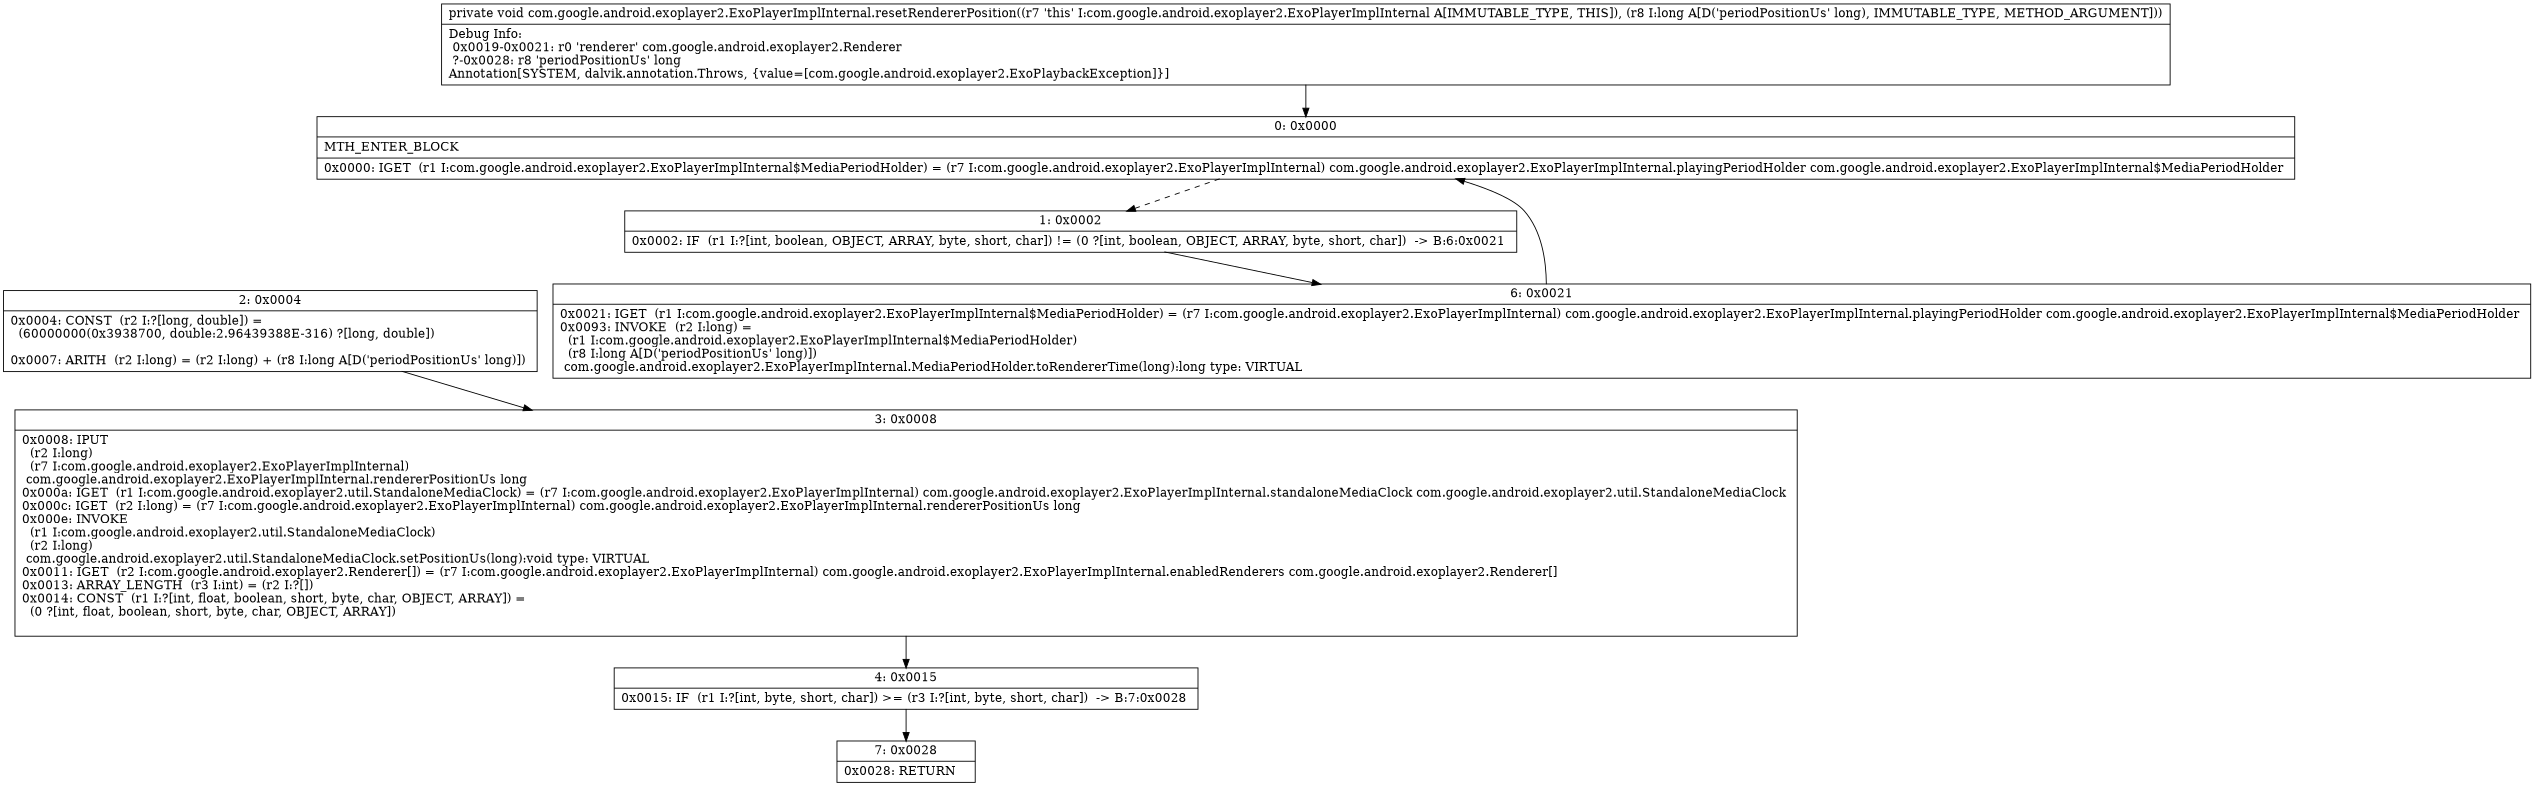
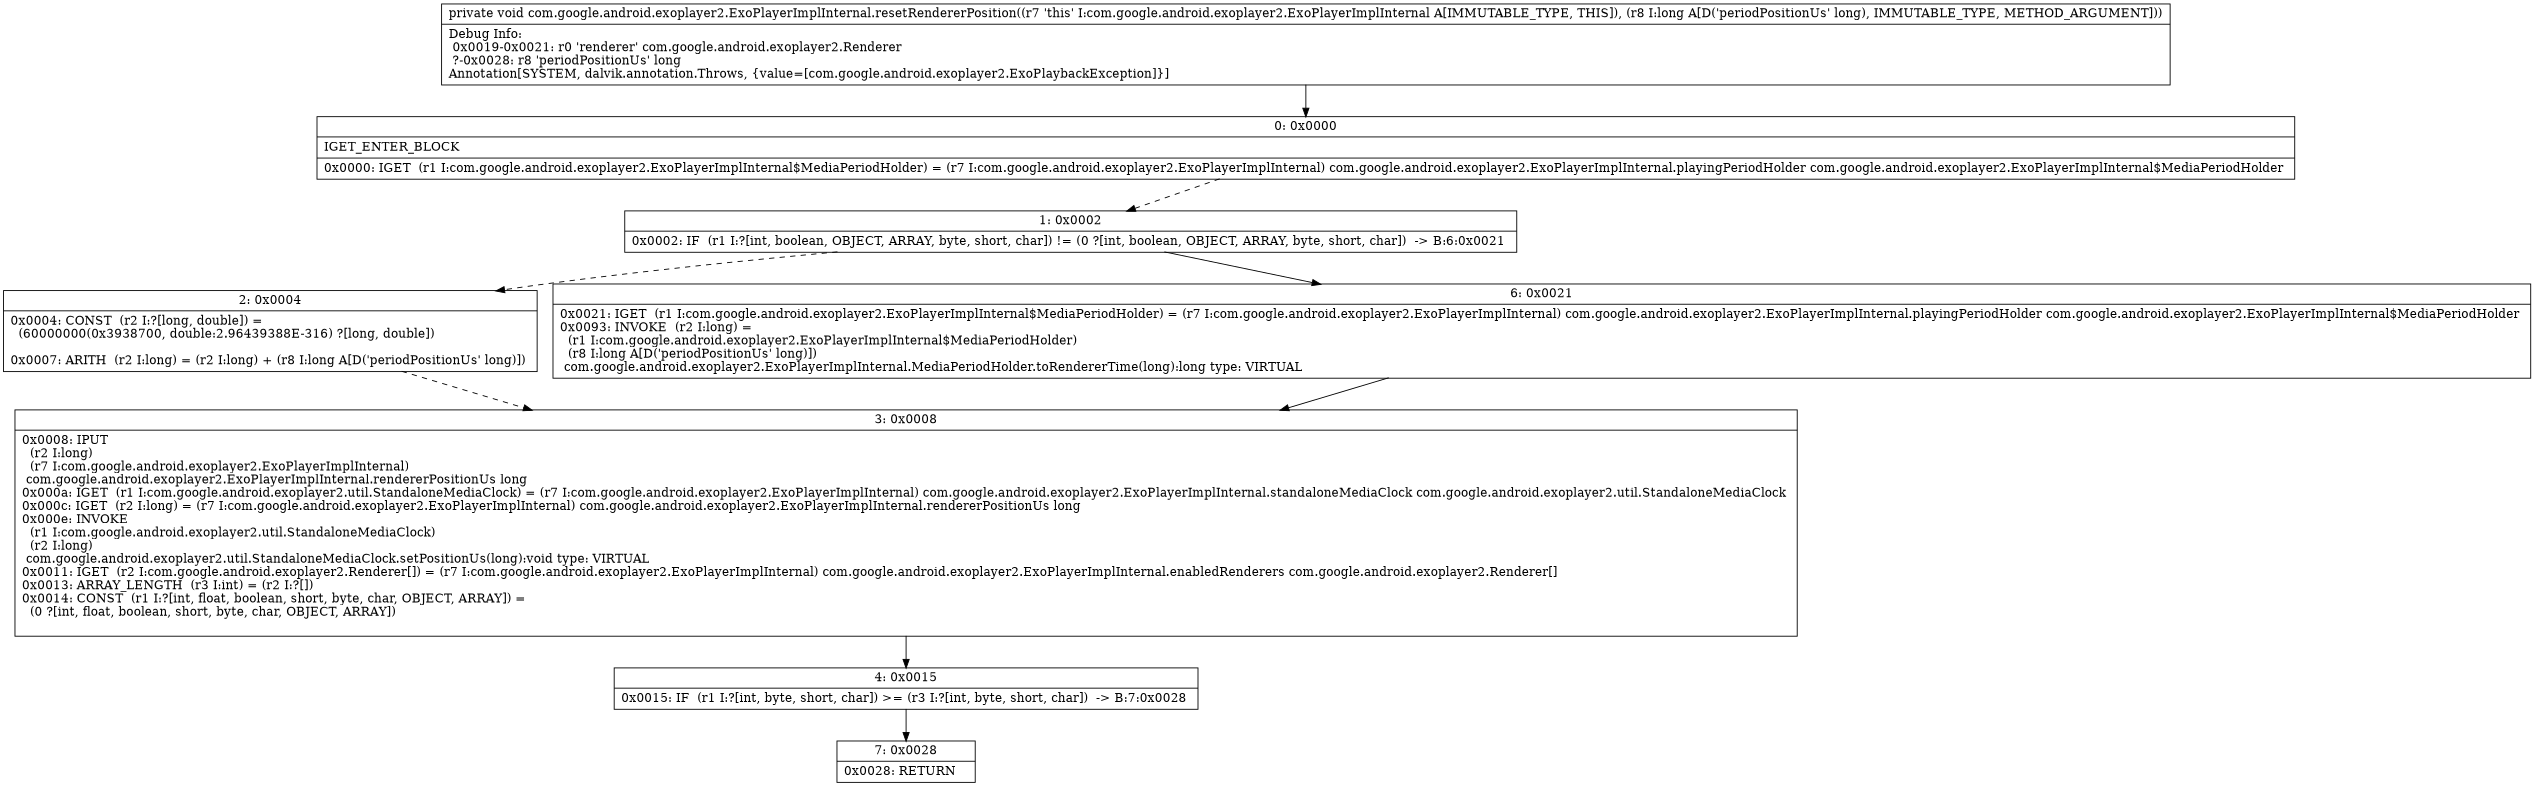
node "0: 0x0000": text "MTH_ENTER_BLOCK" -> "IGET_ENTER_BLOCK"
edge "6: 0x0021" -> "0: 0x0000": now "6: 0x0021" -> "3: 0x0008"
edge "1: 0x0002" -> "2: 0x0004": added
edge "2: 0x0004" -> "3: 0x0008": style solid -> dashed
